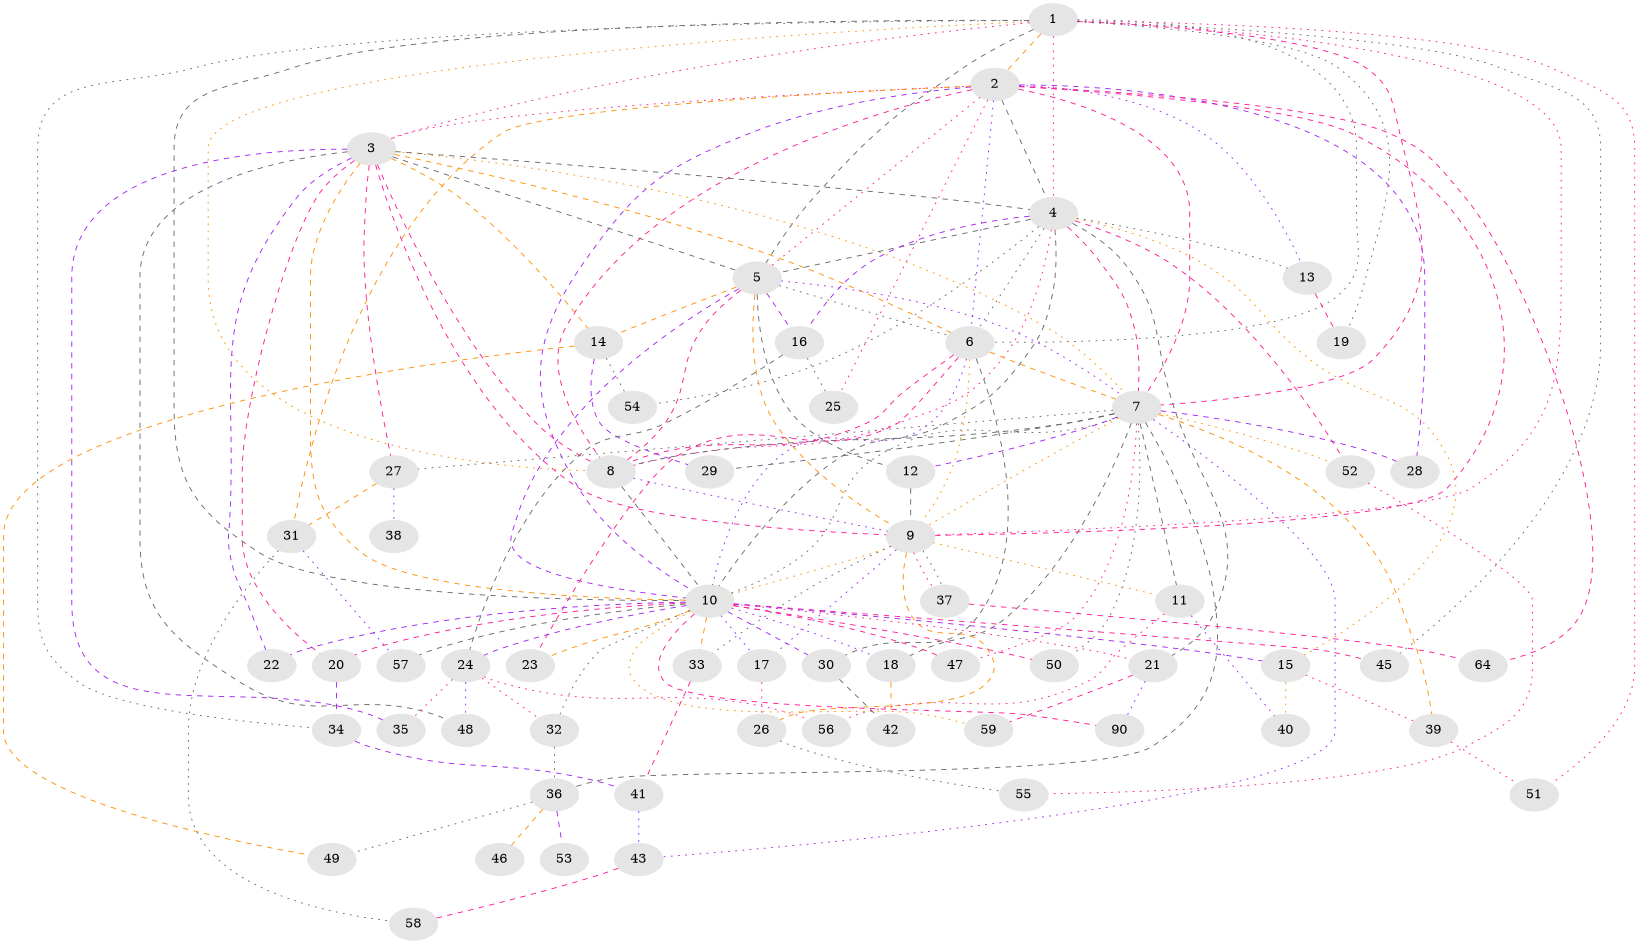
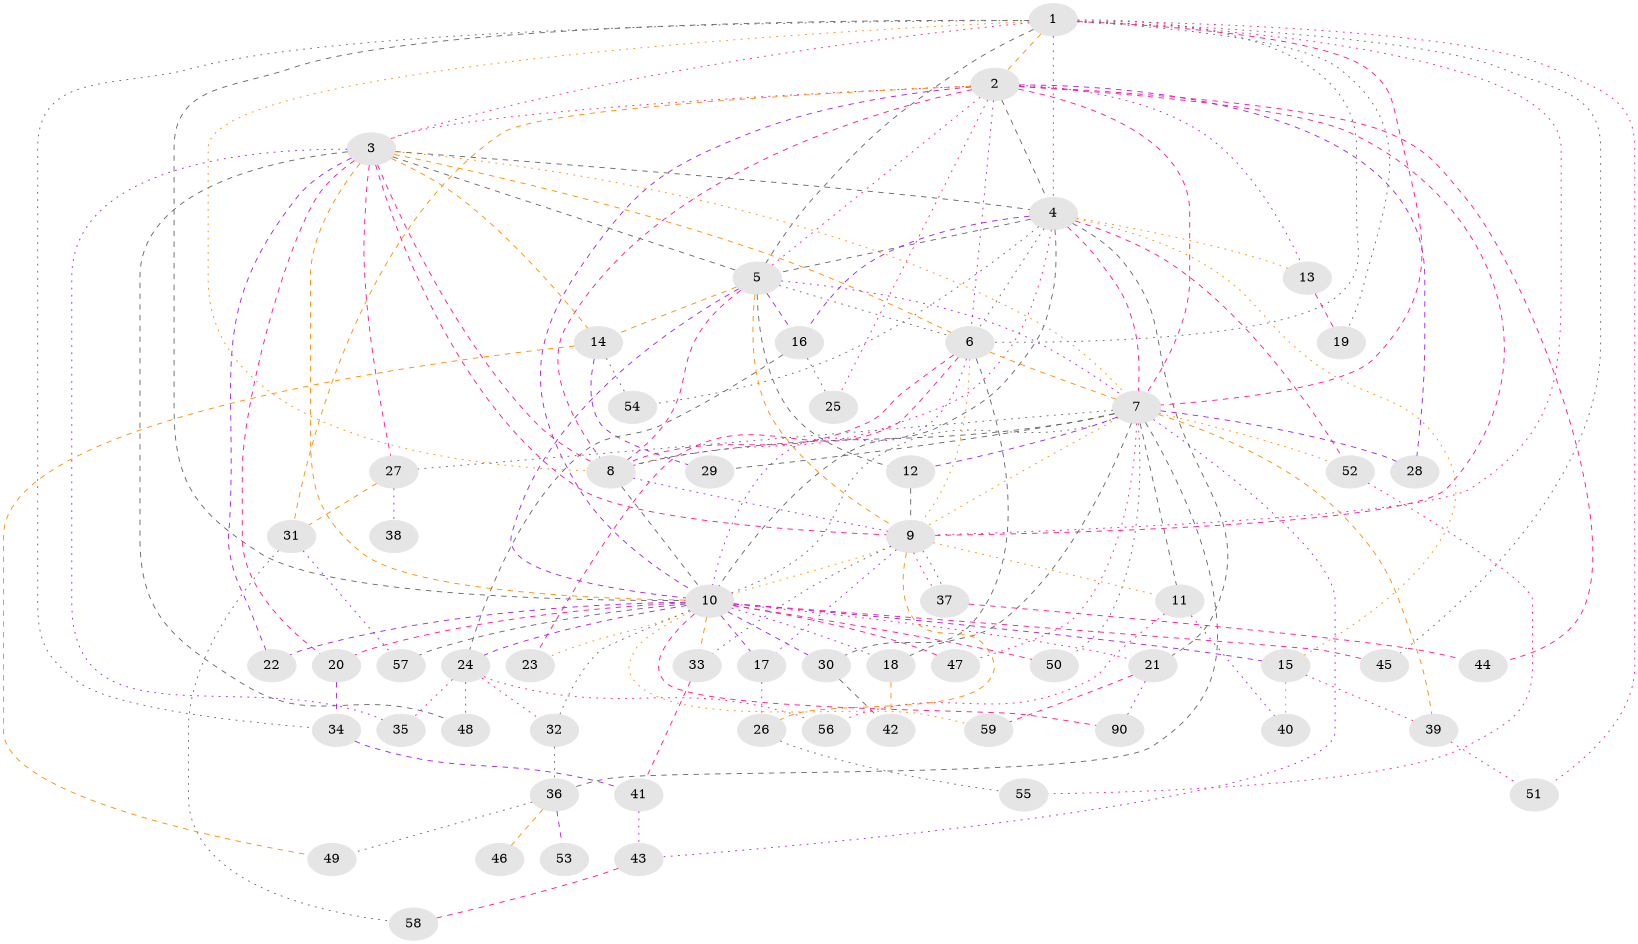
edge "4" -- "13": color gray40 -> darkorange
edge "3" -- "35": style dashed -> dotted
edge "10" -- "17": style dotted -> dashed
edge "10" -- "23": style dashed -> dotted
node "64": label "64" -> "44"
